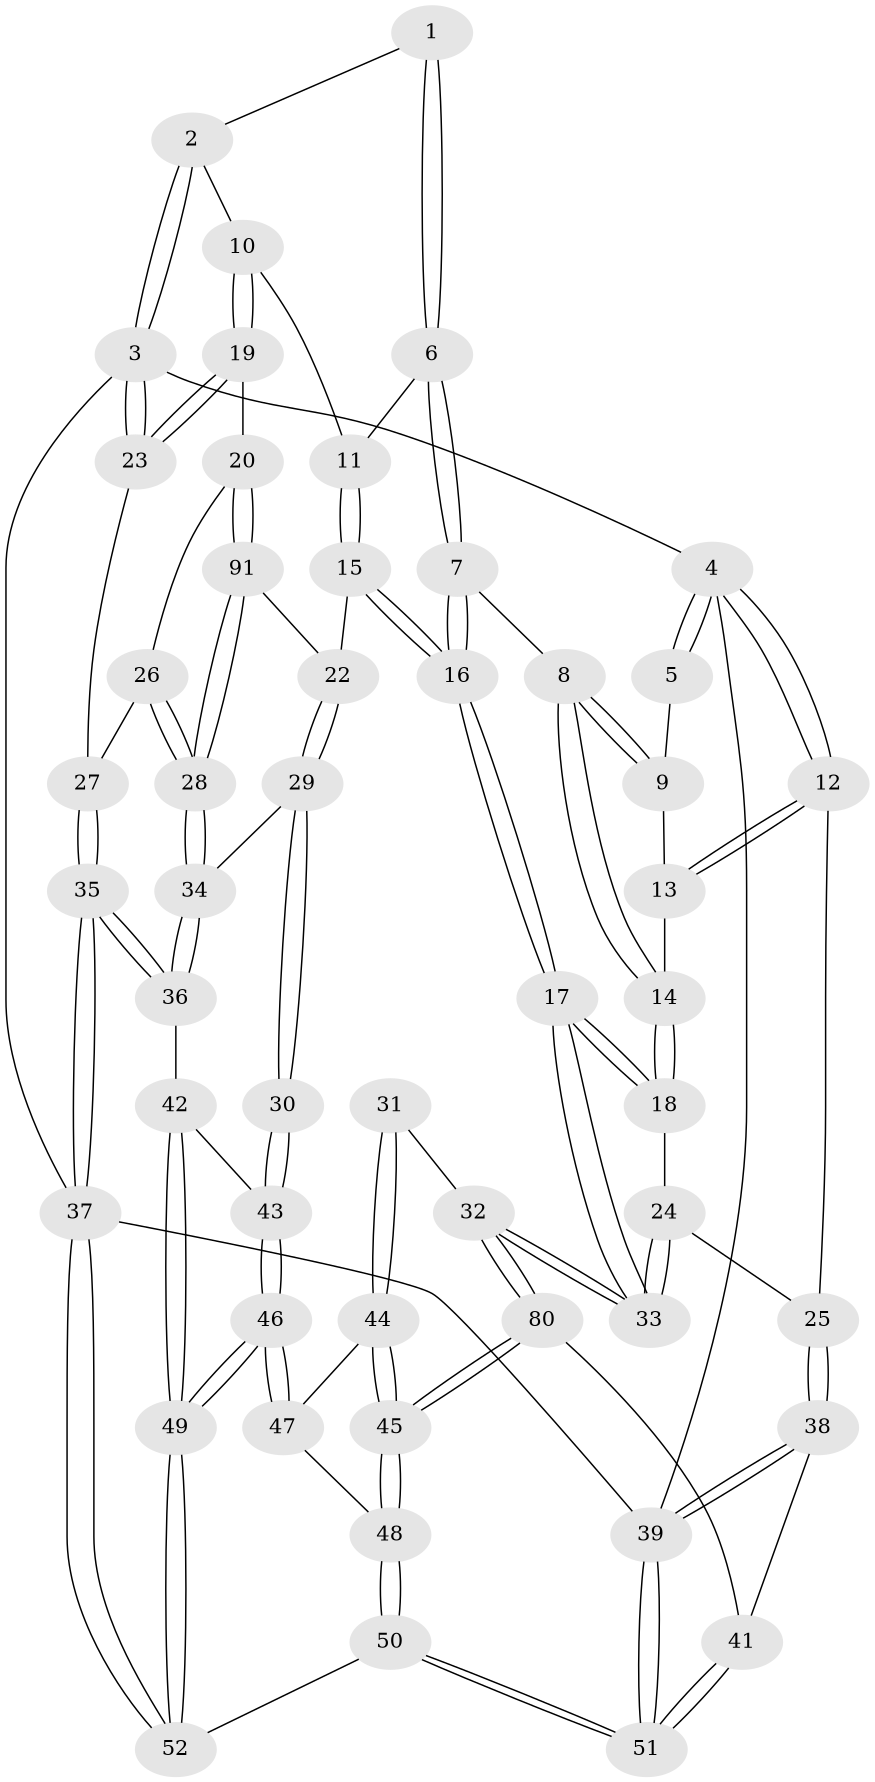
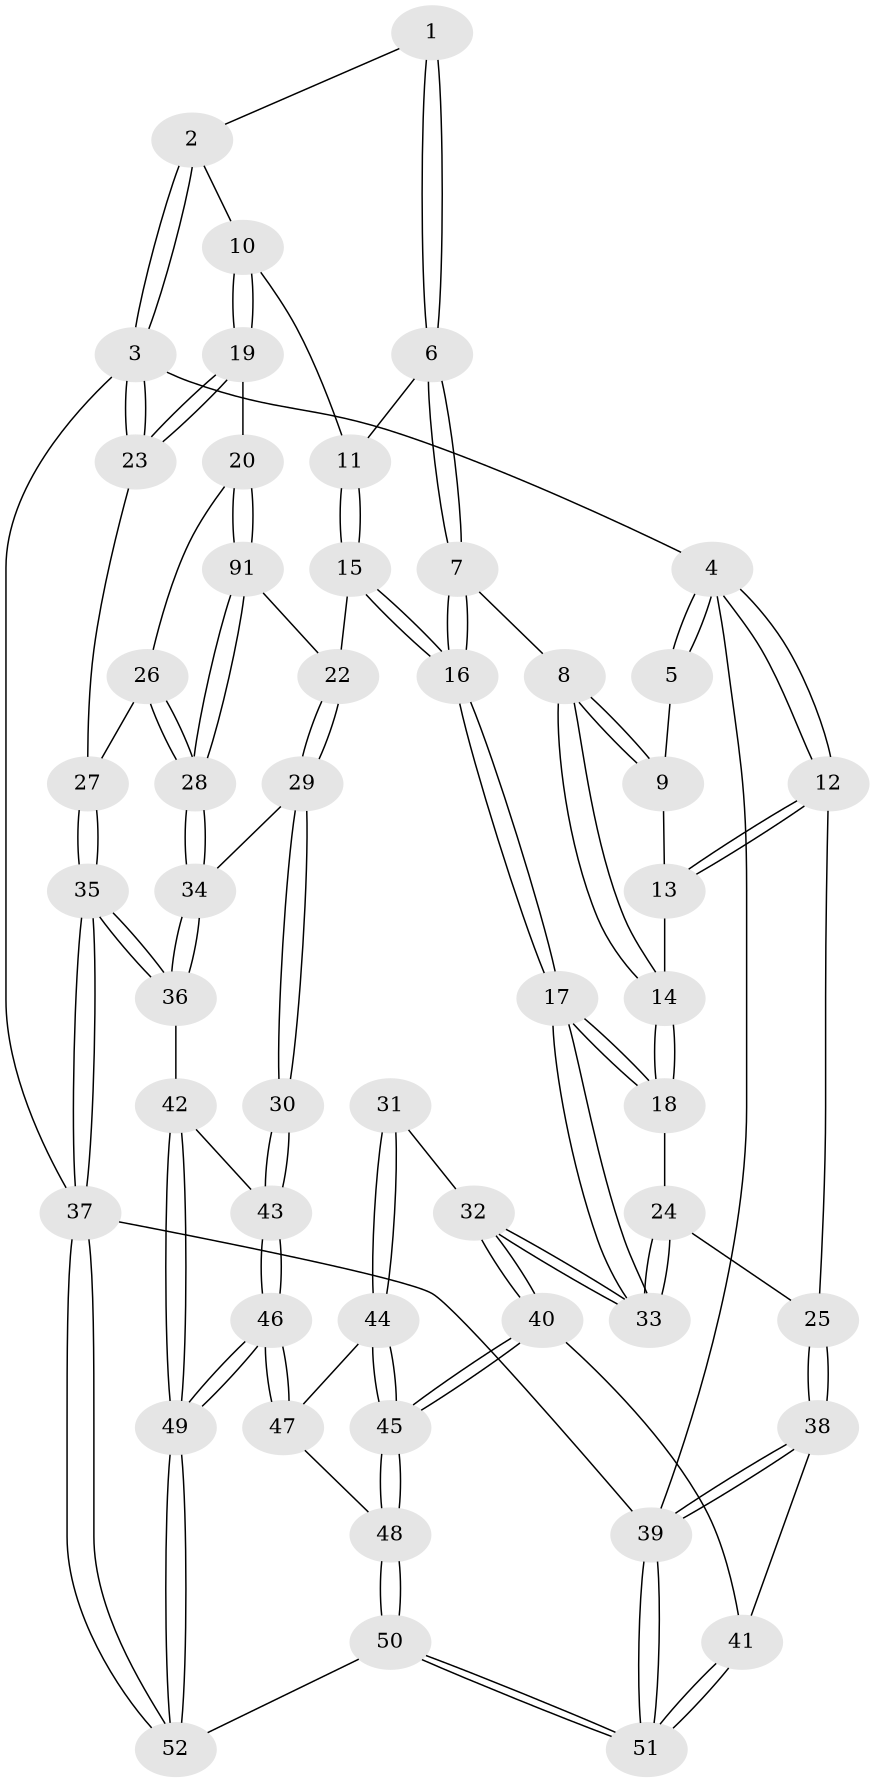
node "80": label "80" -> "40"
